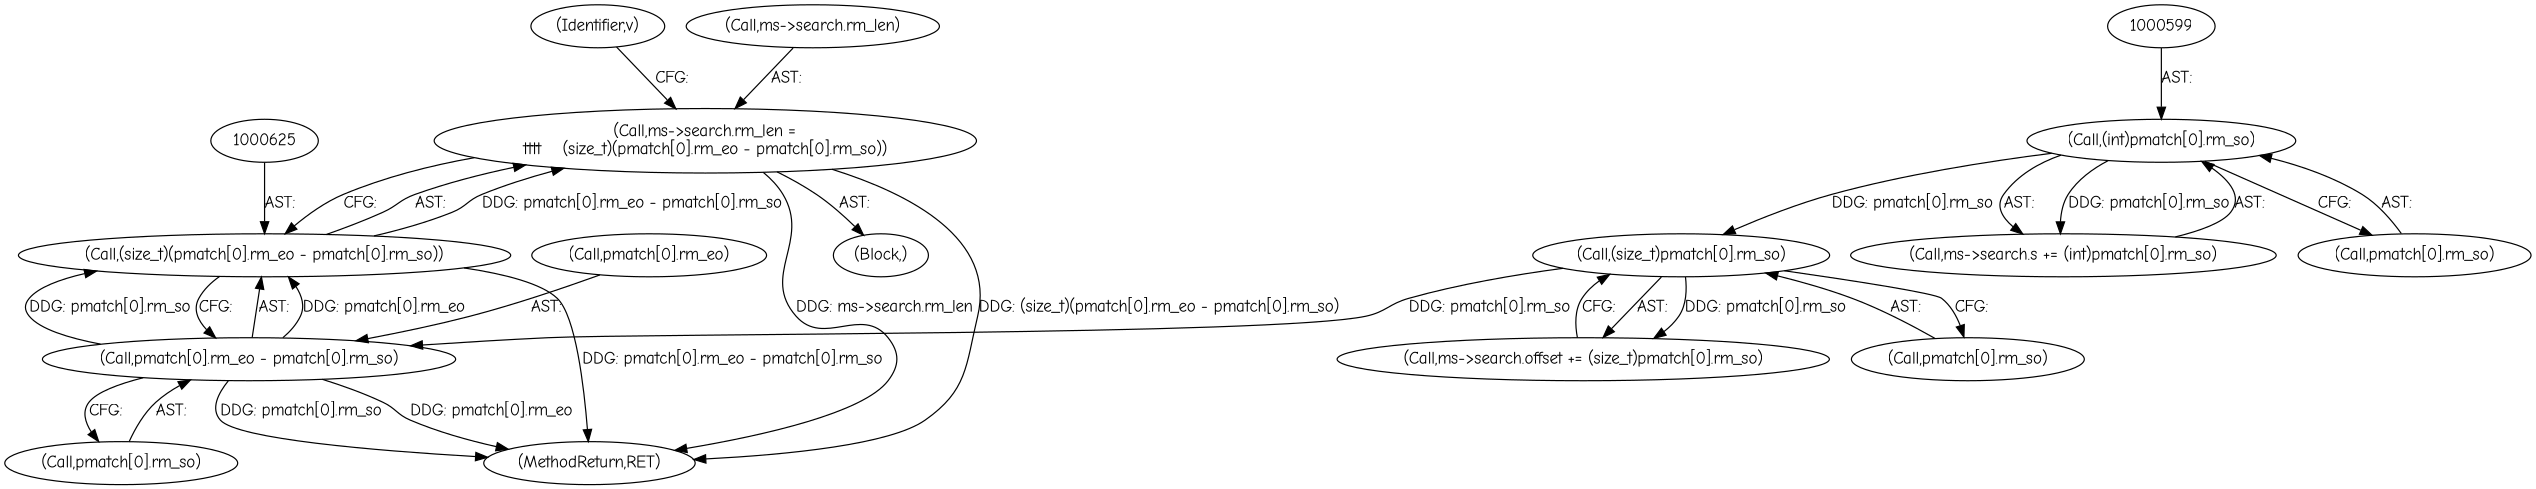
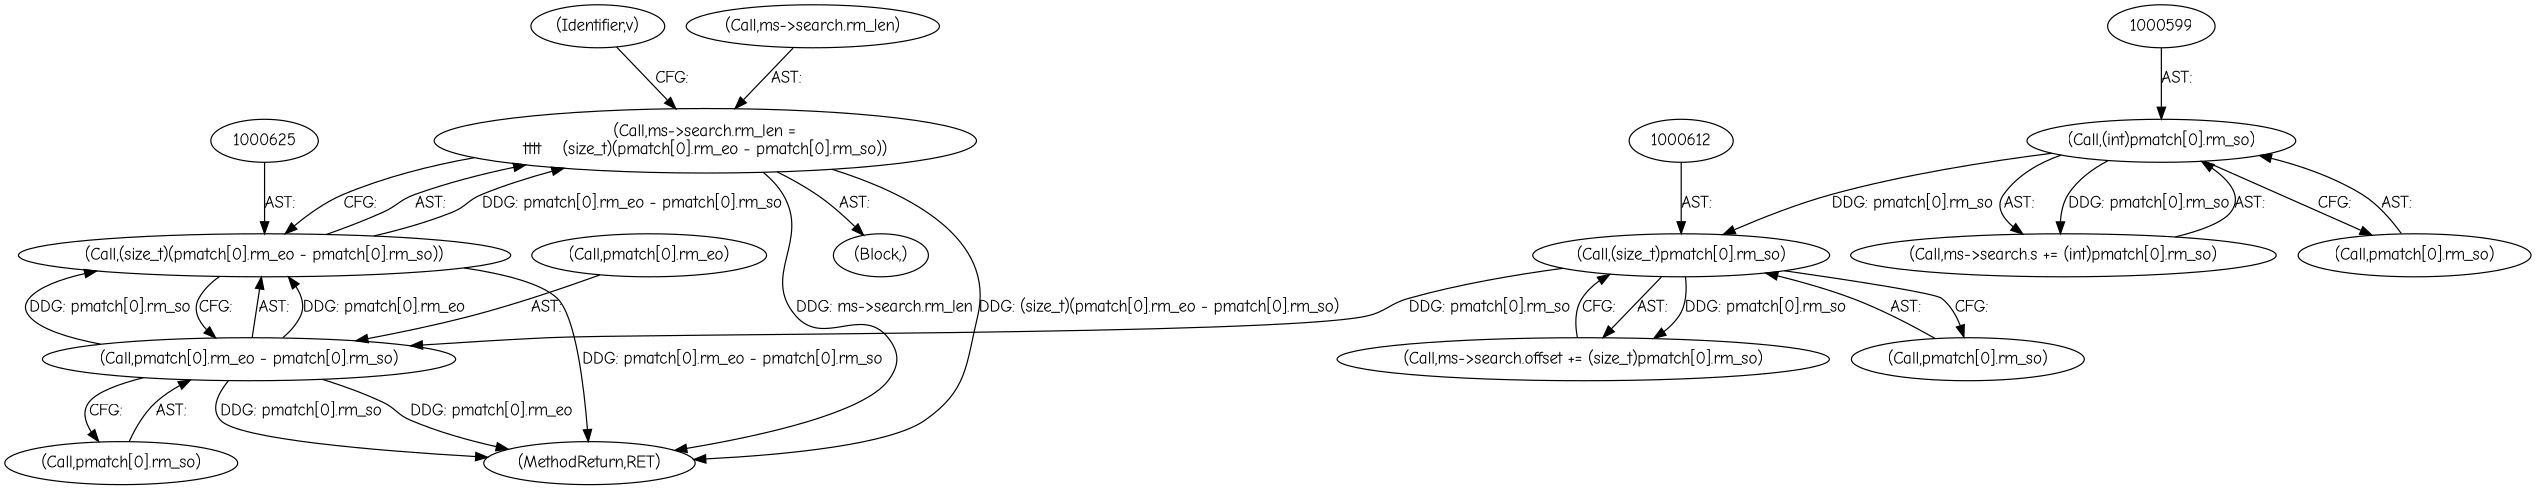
node "1000612": added
